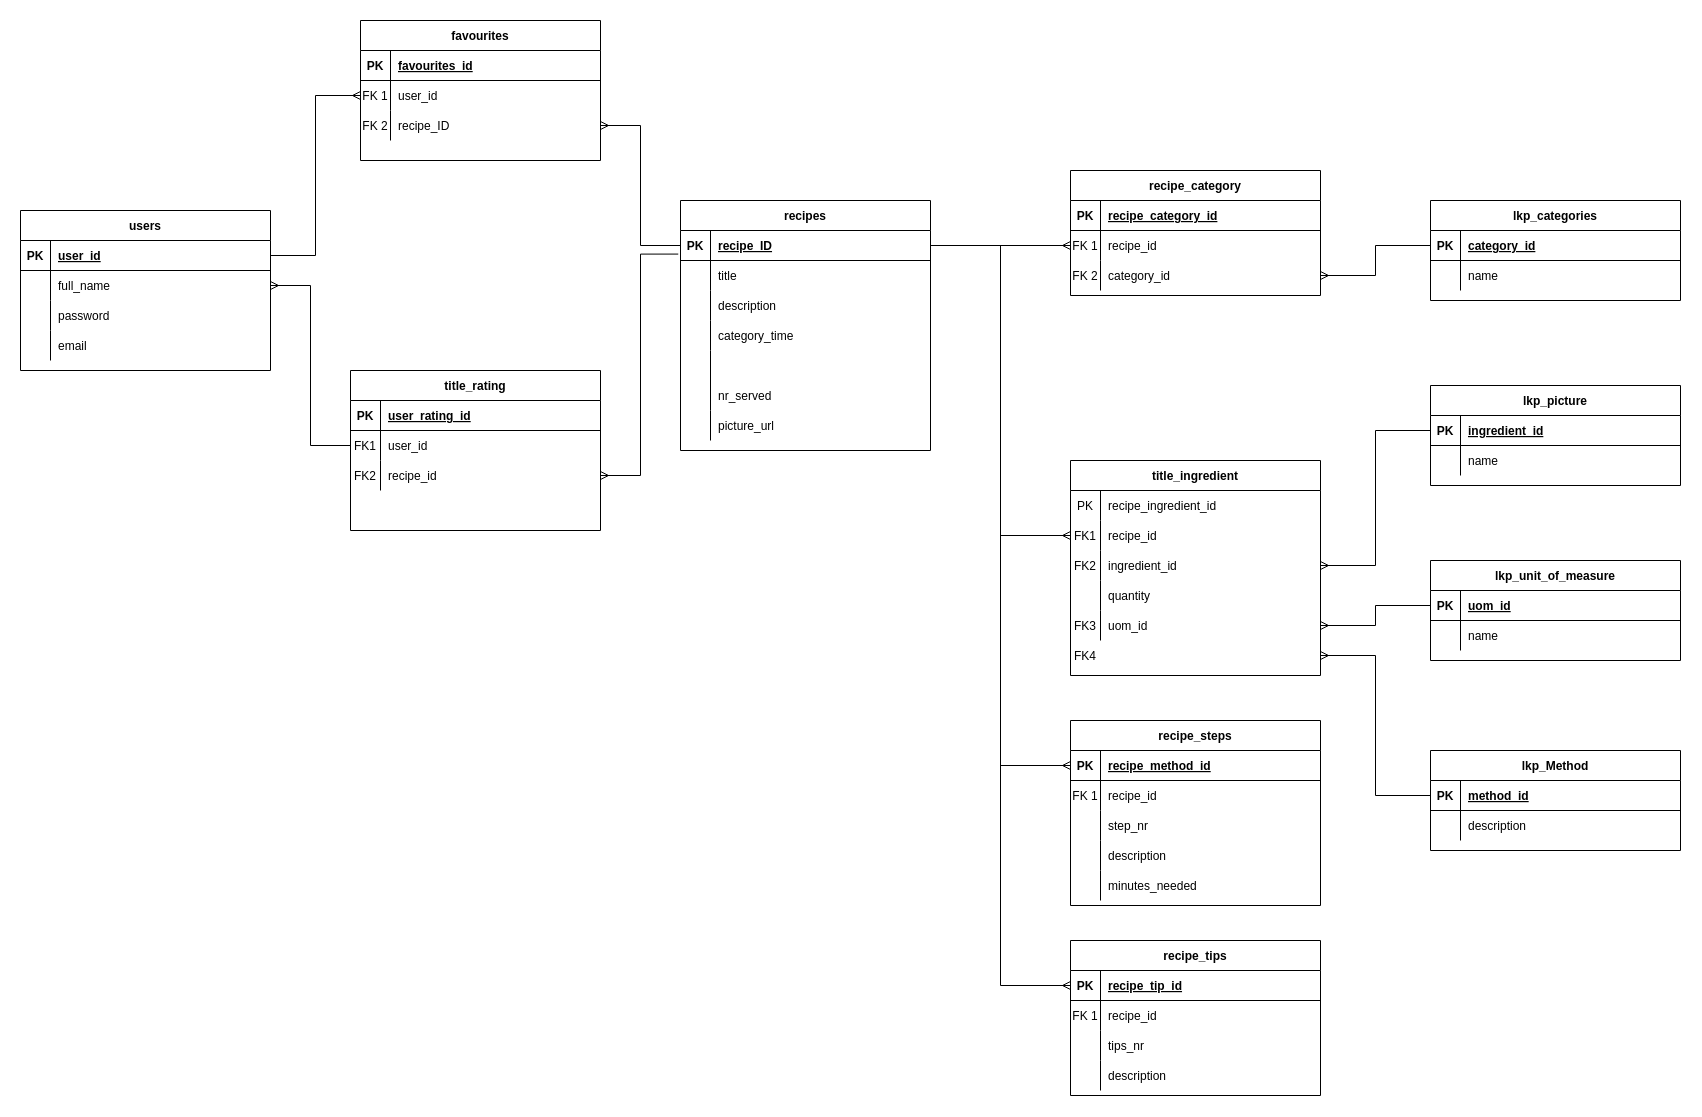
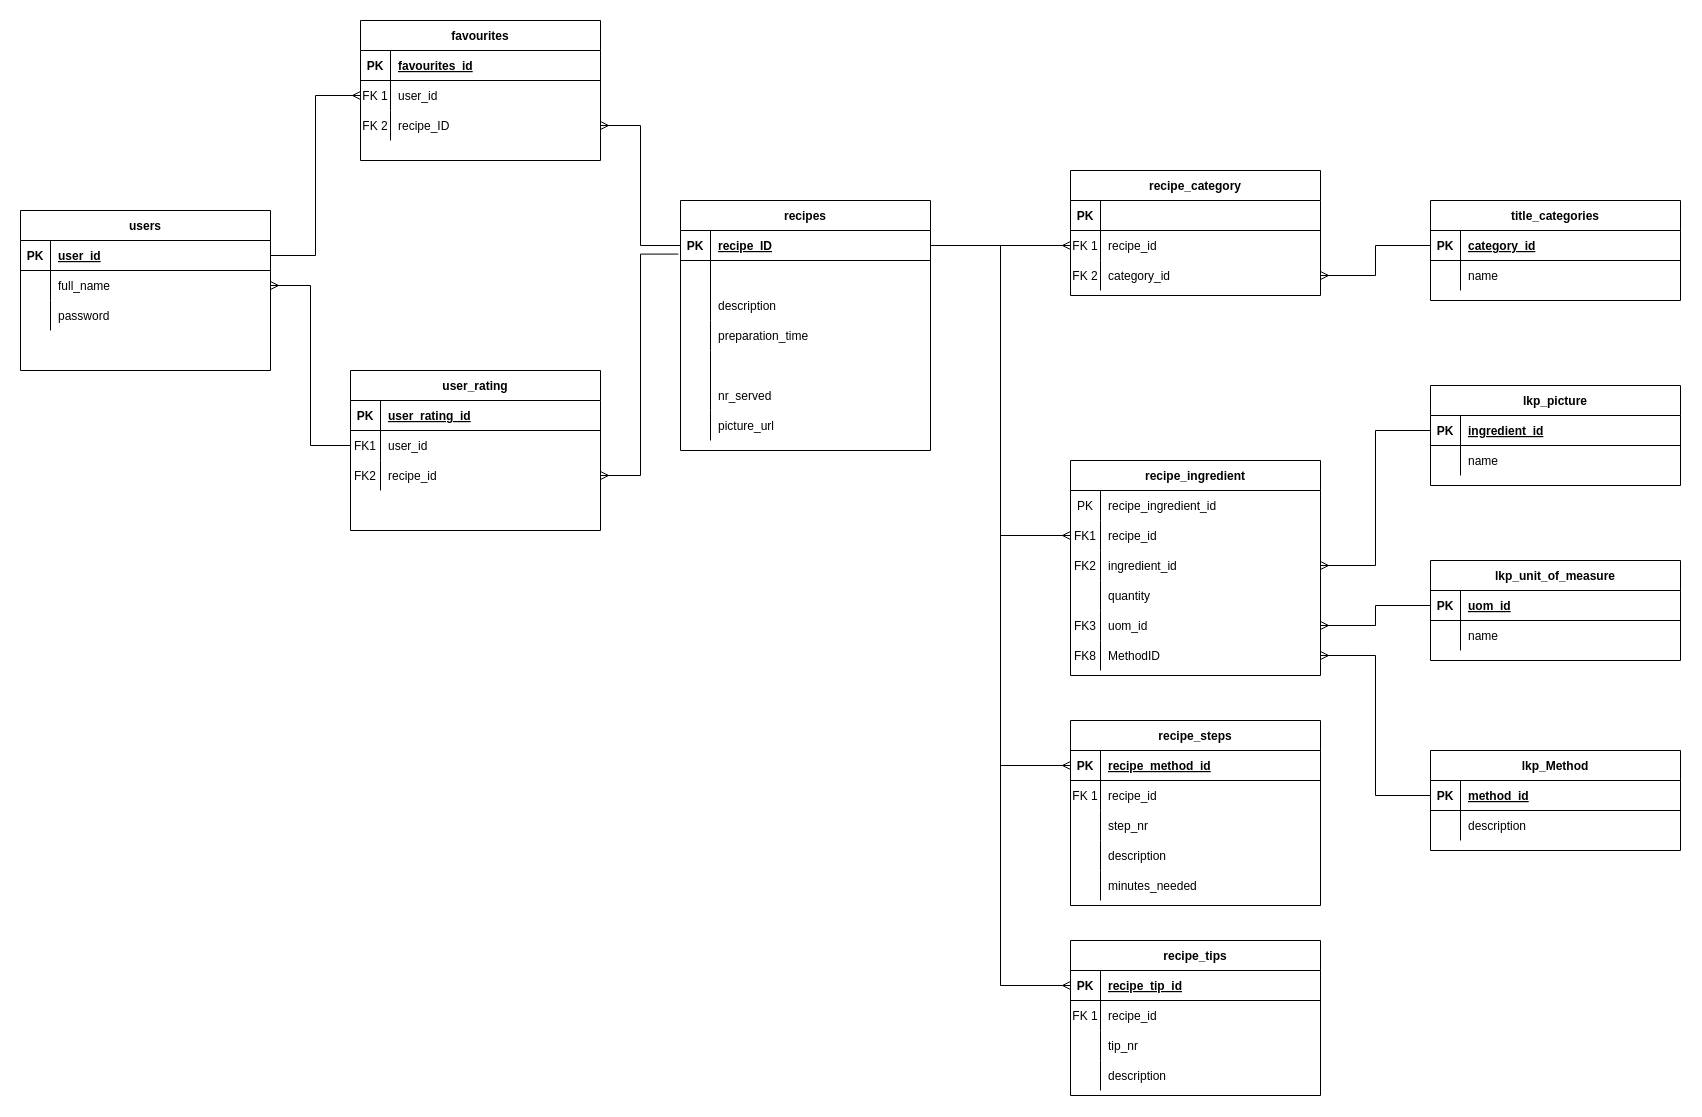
node "recipe_category_id": removed
node "lkp_categories": label "lkp_categories" -> "title_categories"
node "title": removed
node "category_time": label "category_time" -> "preparation_time"
node "email": removed
node "title_rating": label "title_rating" -> "user_rating"
node "title_ingredient": label "title_ingredient" -> "recipe_ingredient"
node "FK4": label "FK4" -> "FK8"
node "MethodID": added
node "tips_nr": label "tips_nr" -> "tip_nr"
